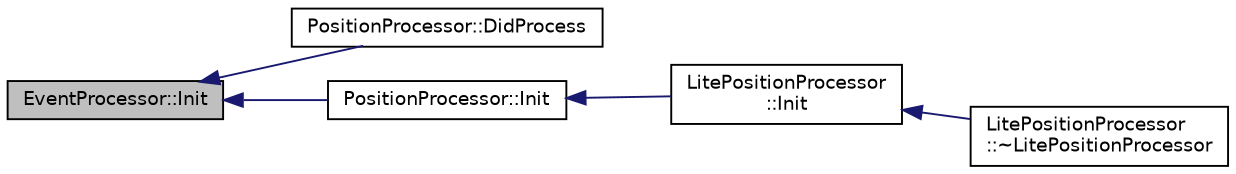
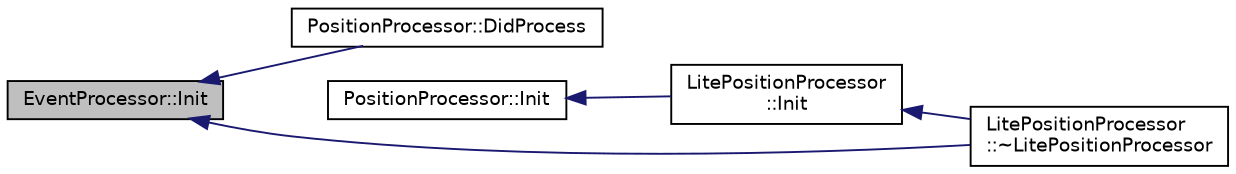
edge "PositionProcessor::Init" -> "EventProcessor::Init": now "LitePositionProcessor ::~LitePositionProcessor" -> "EventProcessor::Init"
